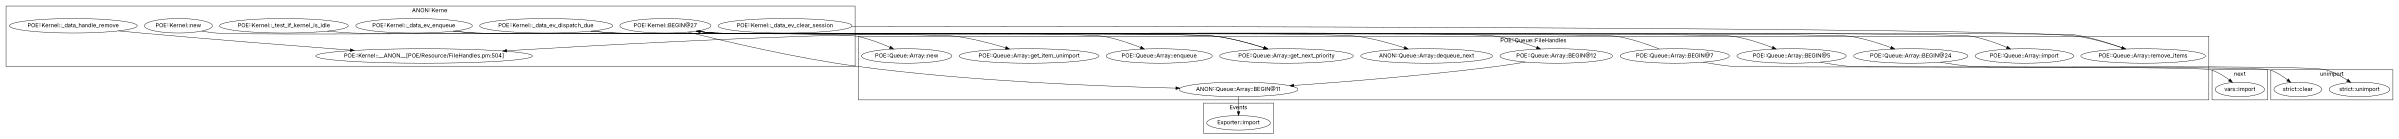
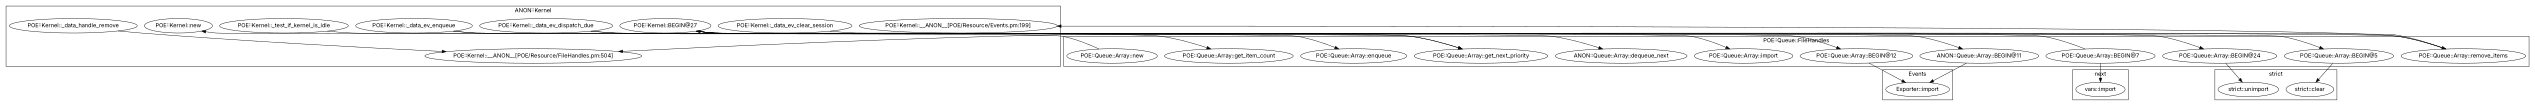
node "POE::Kernel::__ANON__[POE/Resource/Events.pm:199]": added
edge "POE::Kernel::new" -> "POE::Queue::Array::new": reversed
node "POE::Queue::Array::get_item_unimport": label "POE::Queue::Array::get_item_unimport" -> "POE::Queue::Array::get_item_count"
cluster "unimport": label "unimport" -> "strict"
edge "POE::Queue::Array::BEGIN@12" -> "ANON::Queue::Array::BEGIN@11": now "POE::Queue::Array::BEGIN@12" -> "Exporter::import"
